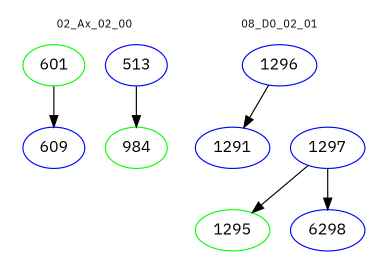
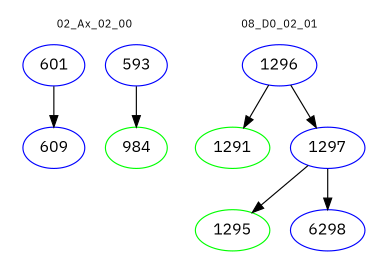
node "601": color green -> blue
node "513": label "513" -> "593"
edge "1296" -> "1297": added
node "1291": color blue -> green
